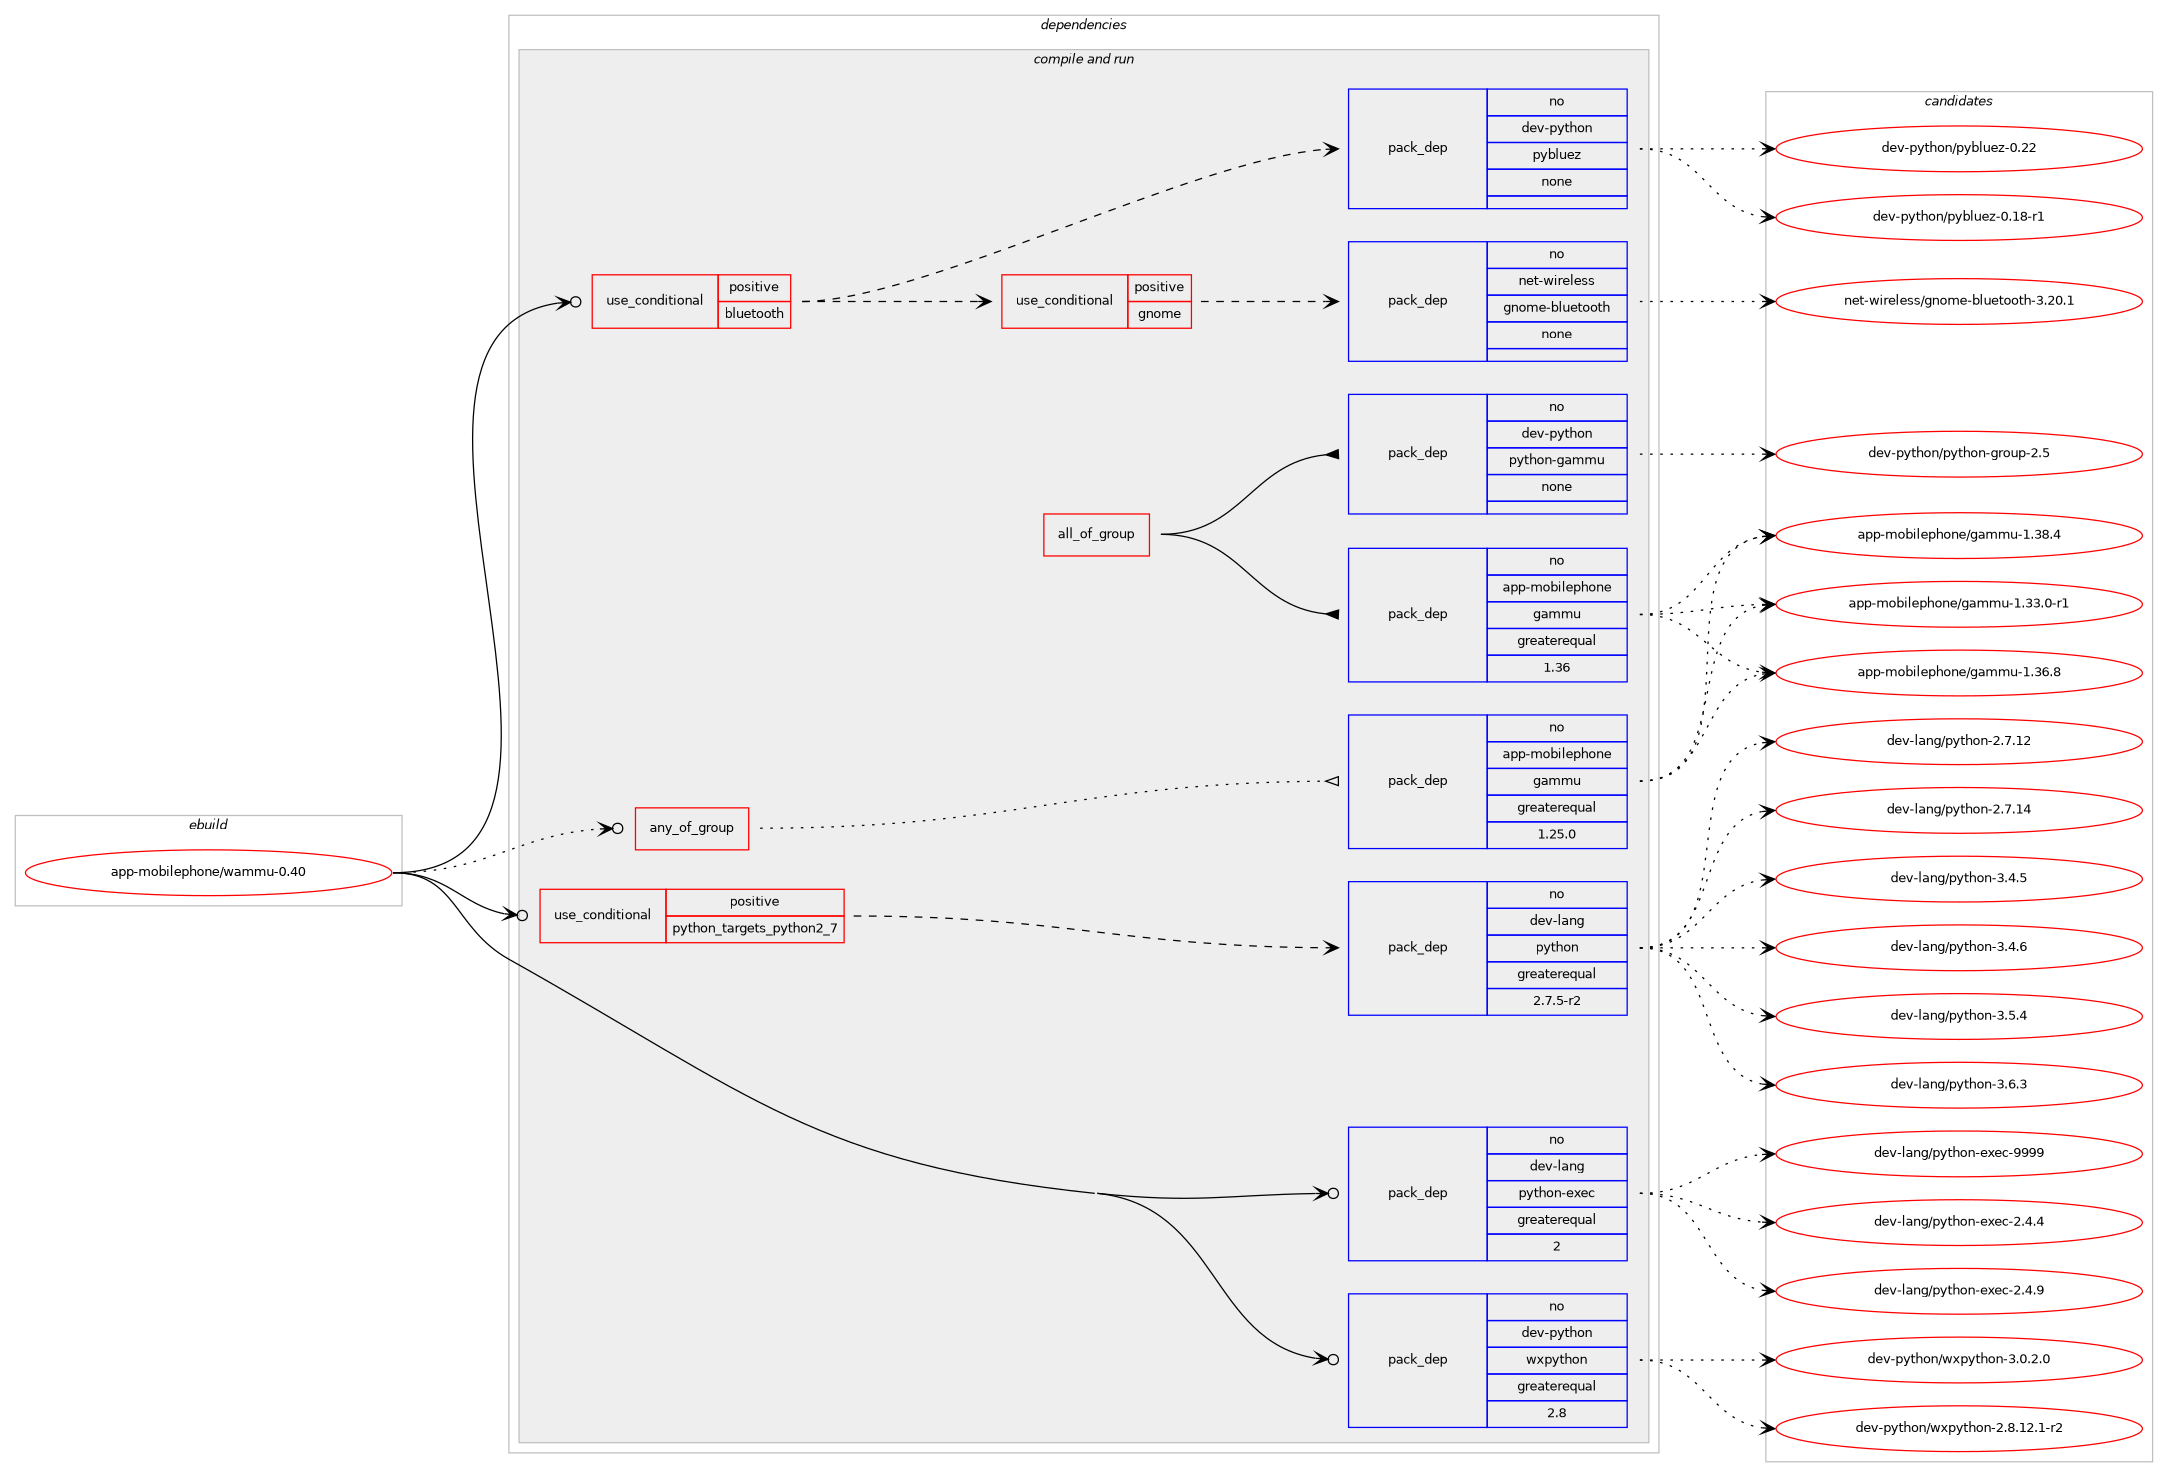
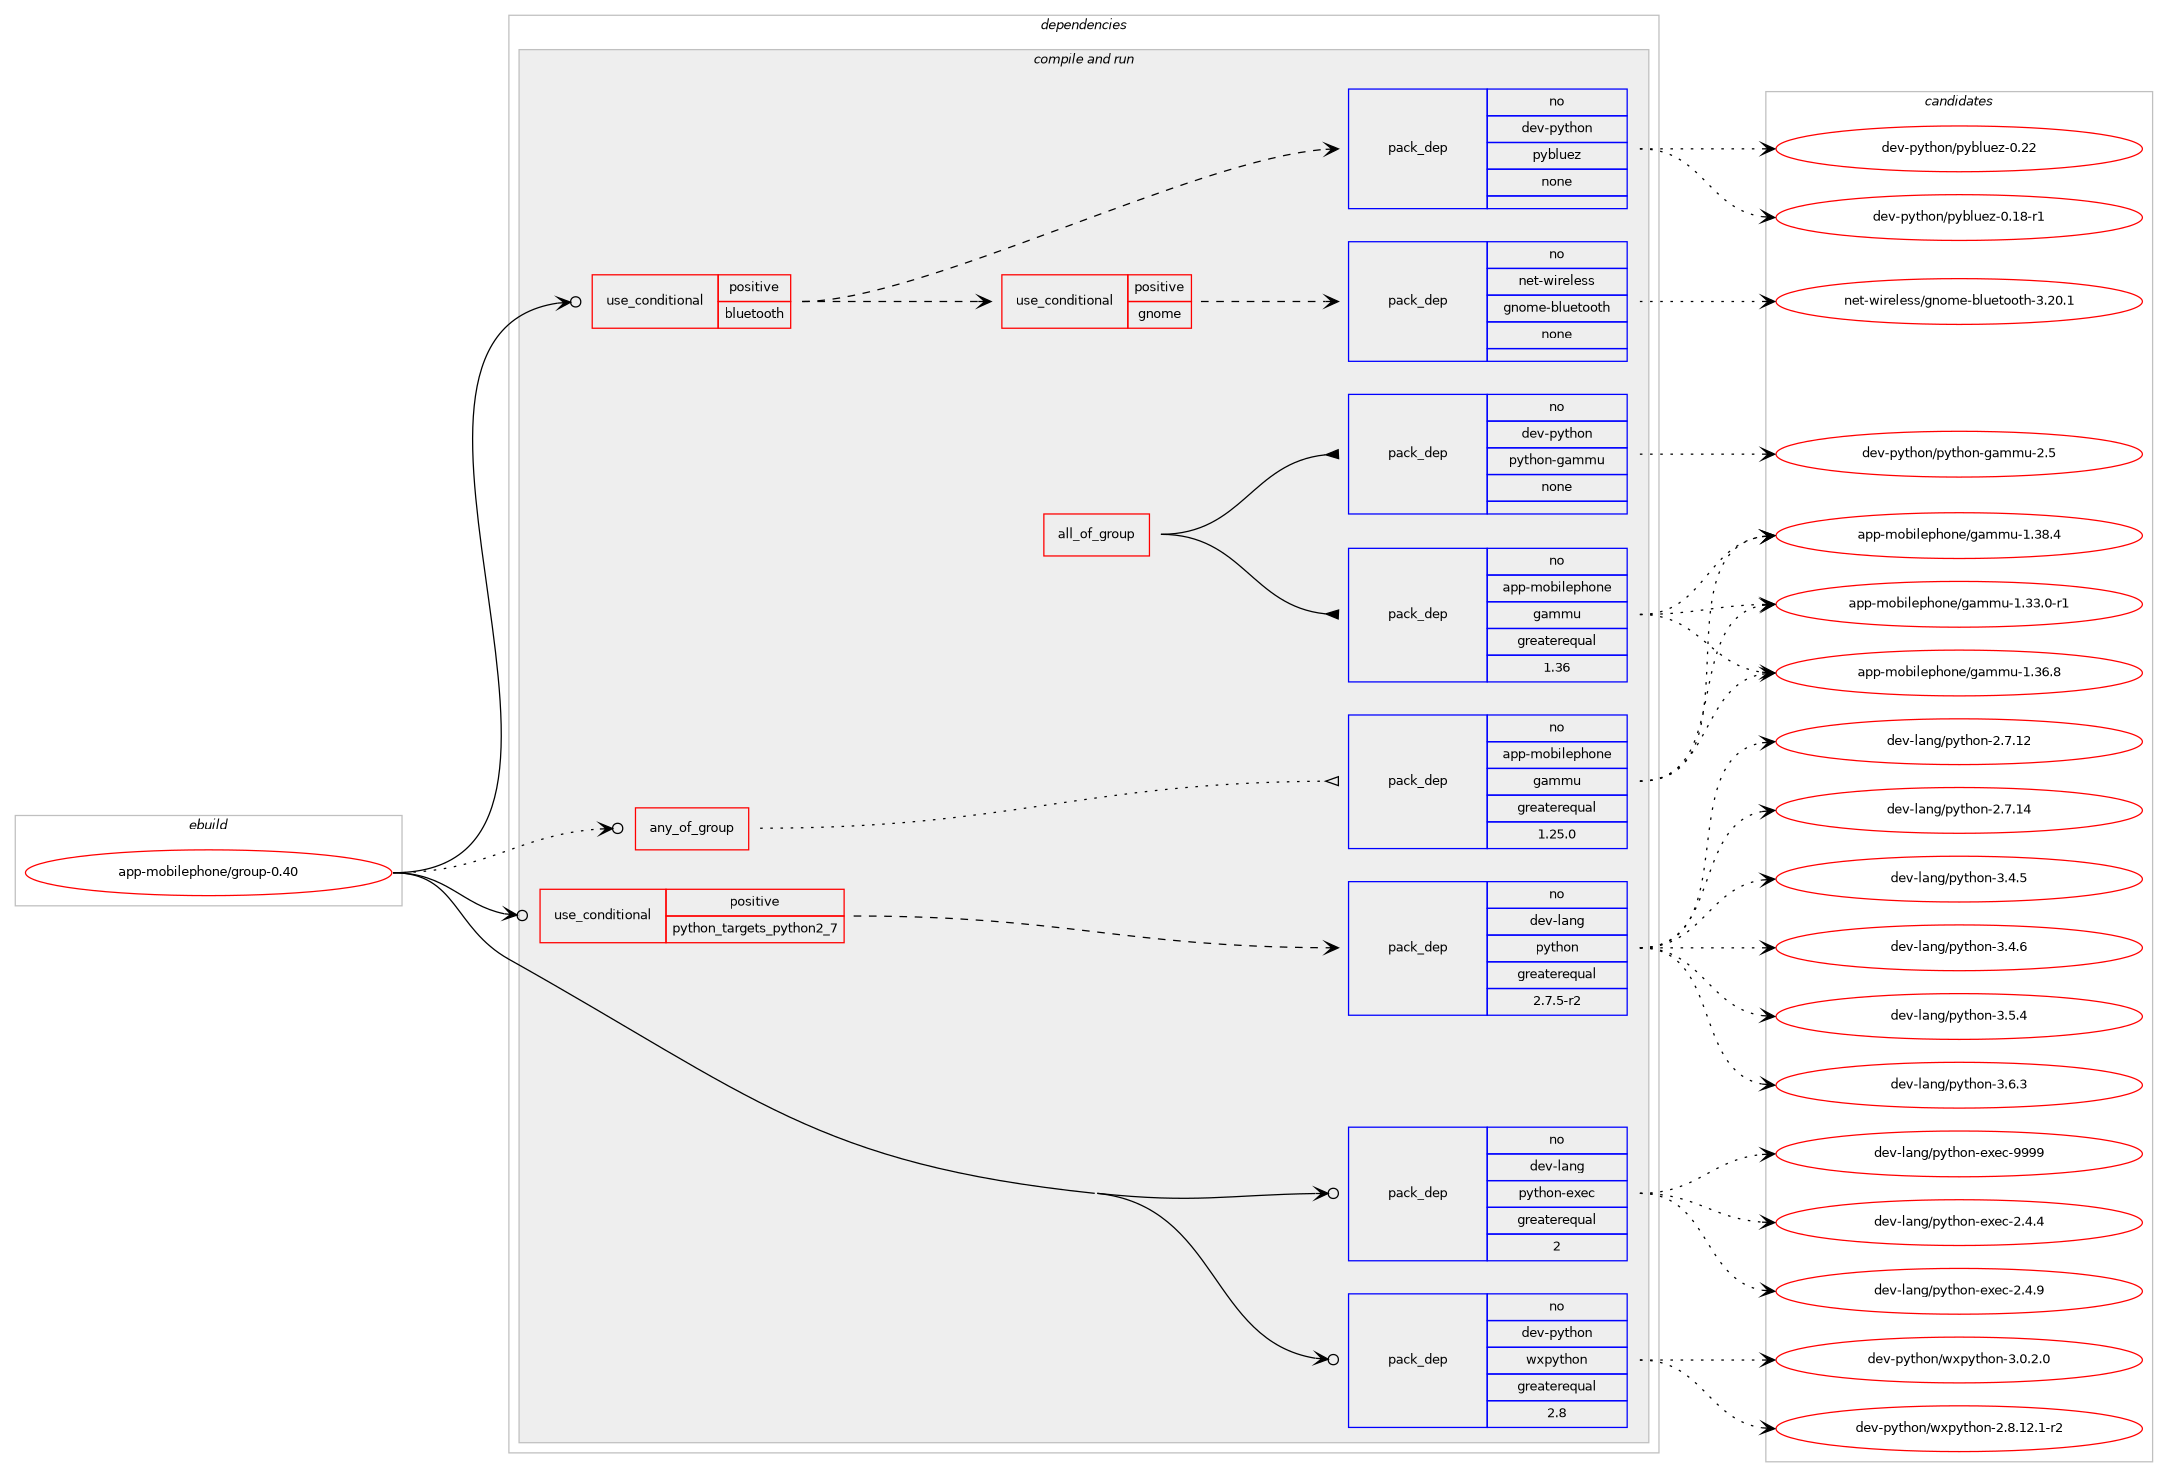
node "dev-python/python-group-2.5": label "dev-python/python-group-2.5" -> "dev-python/python-gammu-2.5"
node "app-mobilephone/wammu-0.40": label "app-mobilephone/wammu-0.40" -> "app-mobilephone/group-0.40"
